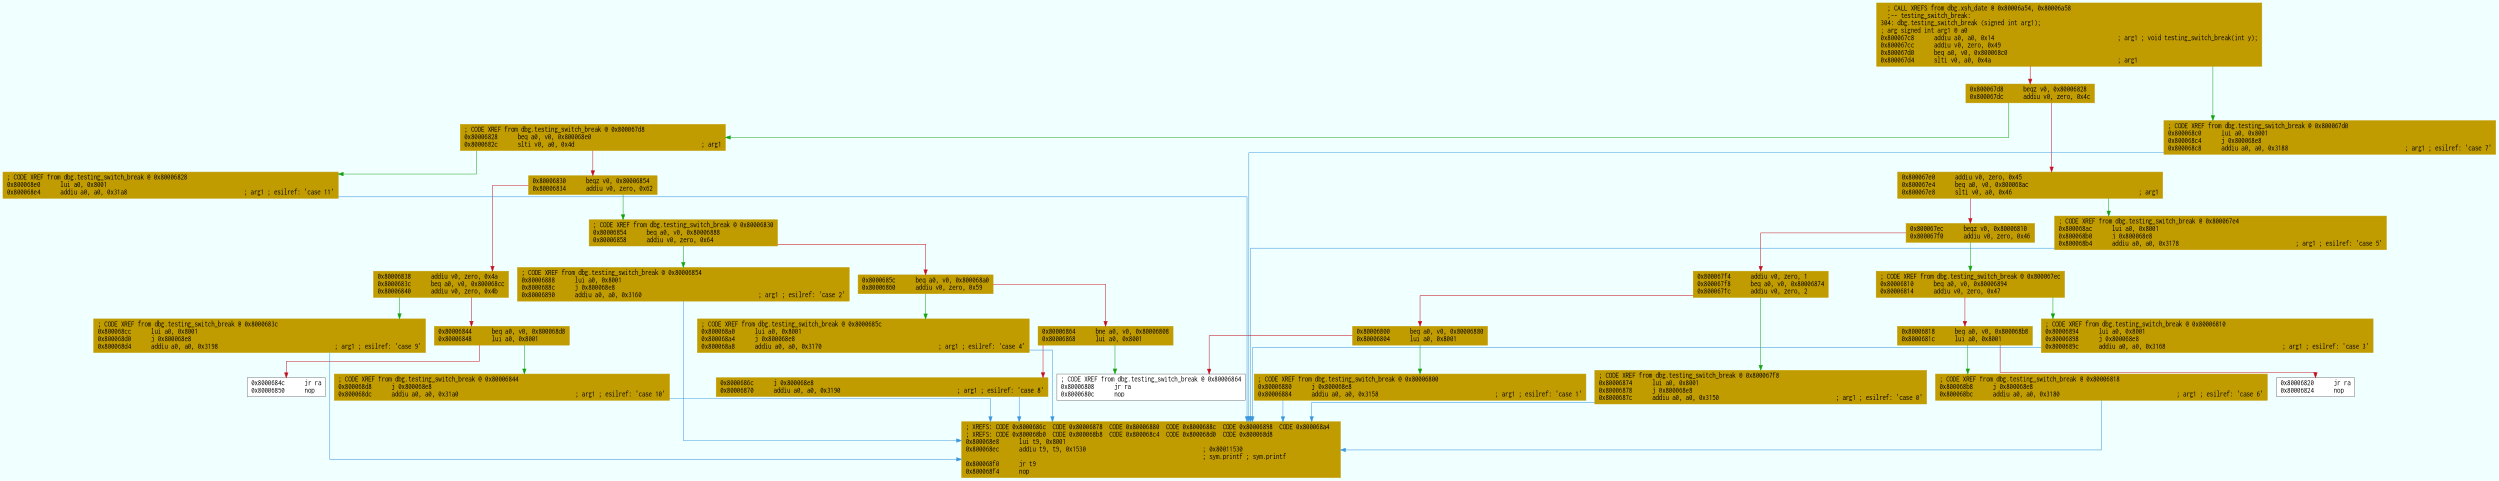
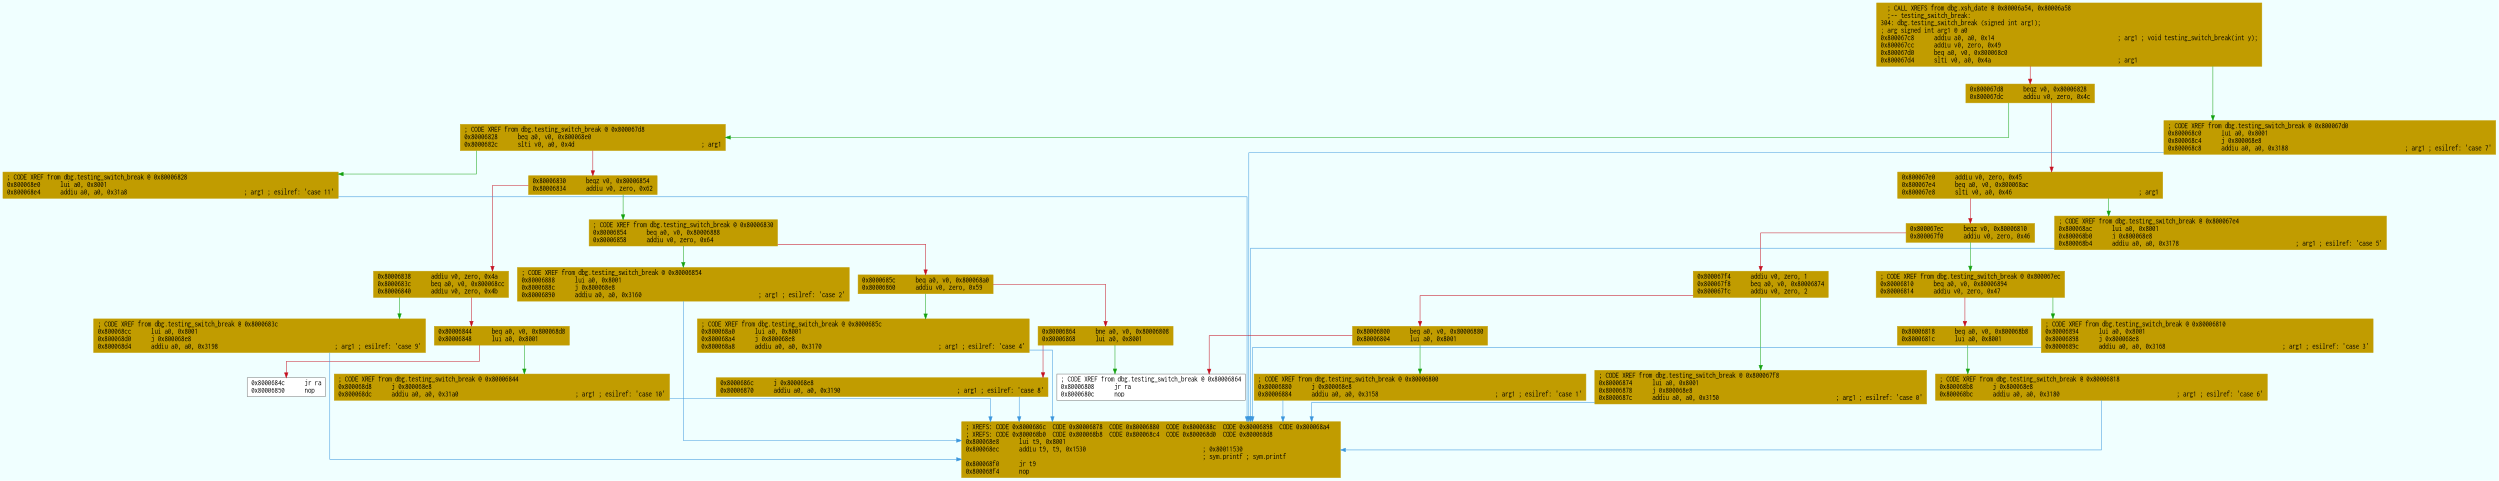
node "0x80006820      jr ra 0x80006824      nop": removed
